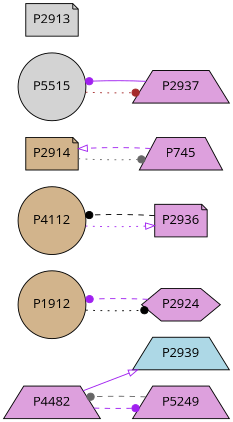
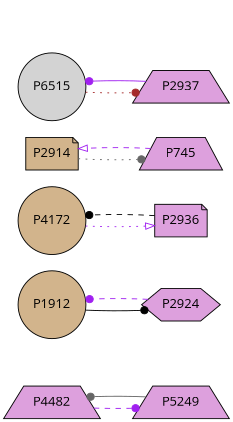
node "P2913": removed
node "P5515": label "P5515" -> "P6515"
node "P4112": label "P4112" -> "P4172"
edge "P1912" -> "P2924": style dotted -> solid
node "P2939": removed
edge "P5249" -> "P4482": style dashed -> solid
